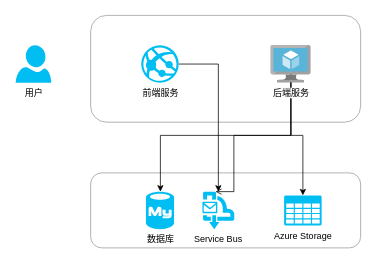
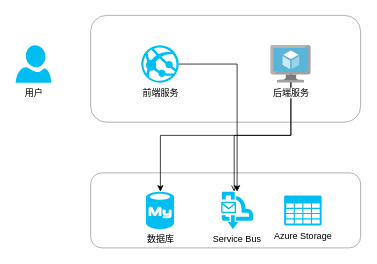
edge "后端服务" -> "Azure Storage": removed
node "Service Bus": moved (218, 210) -> (237, 210)
